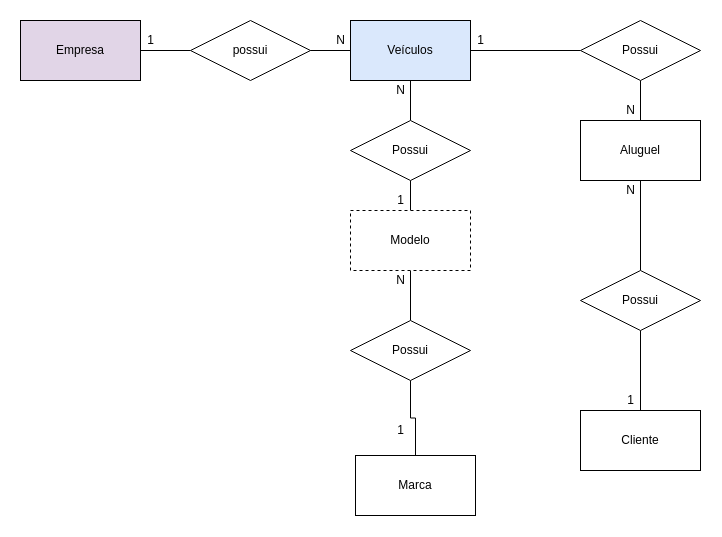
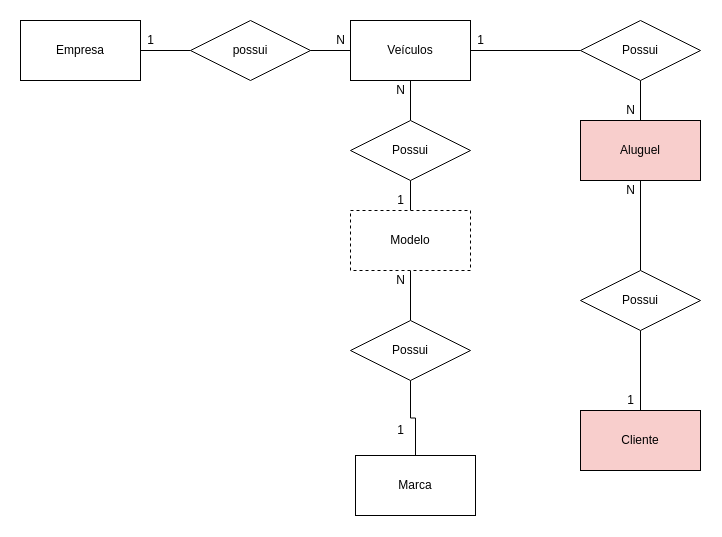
node "Empresa": fillcolor #e1d5e7 -> #ffffff
node "Veículos": fillcolor #dae8fc -> #ffffff
node "Aluguel": fillcolor #ffffff -> #f8cecc
node "Cliente": fillcolor #ffffff -> #f8cecc
